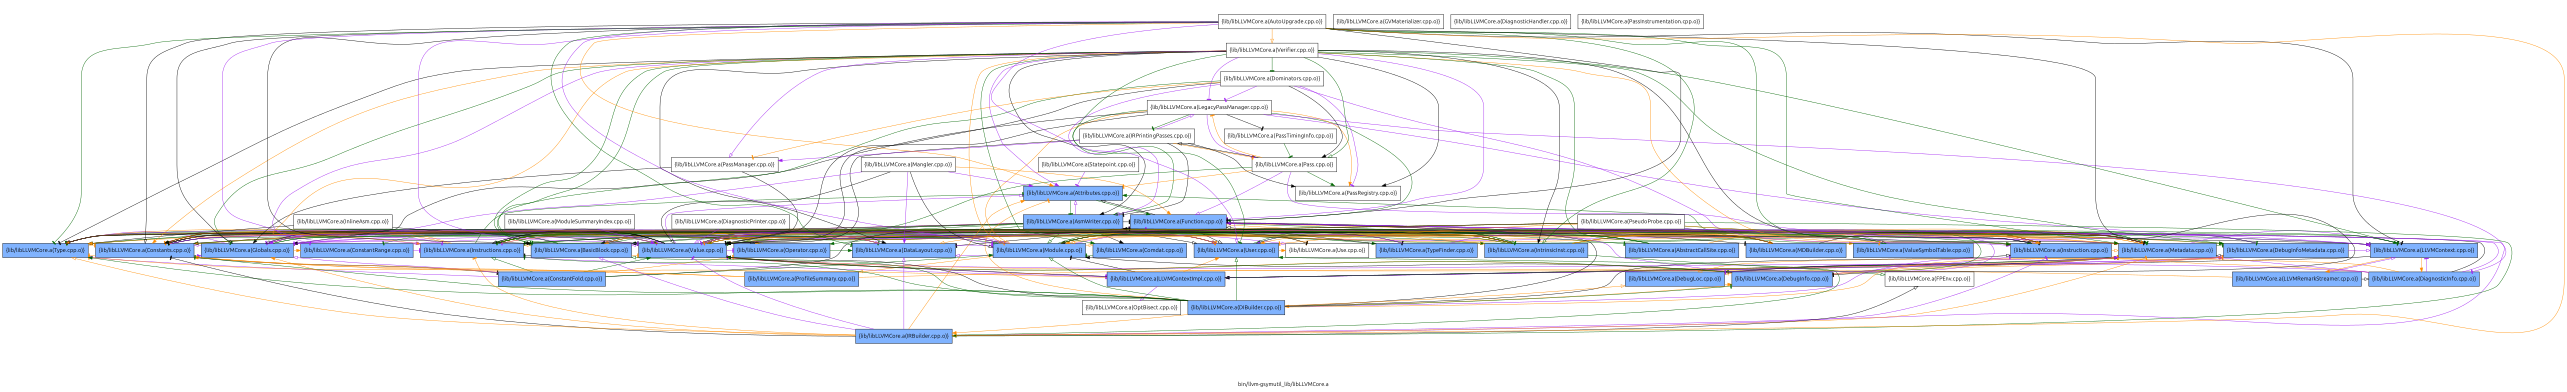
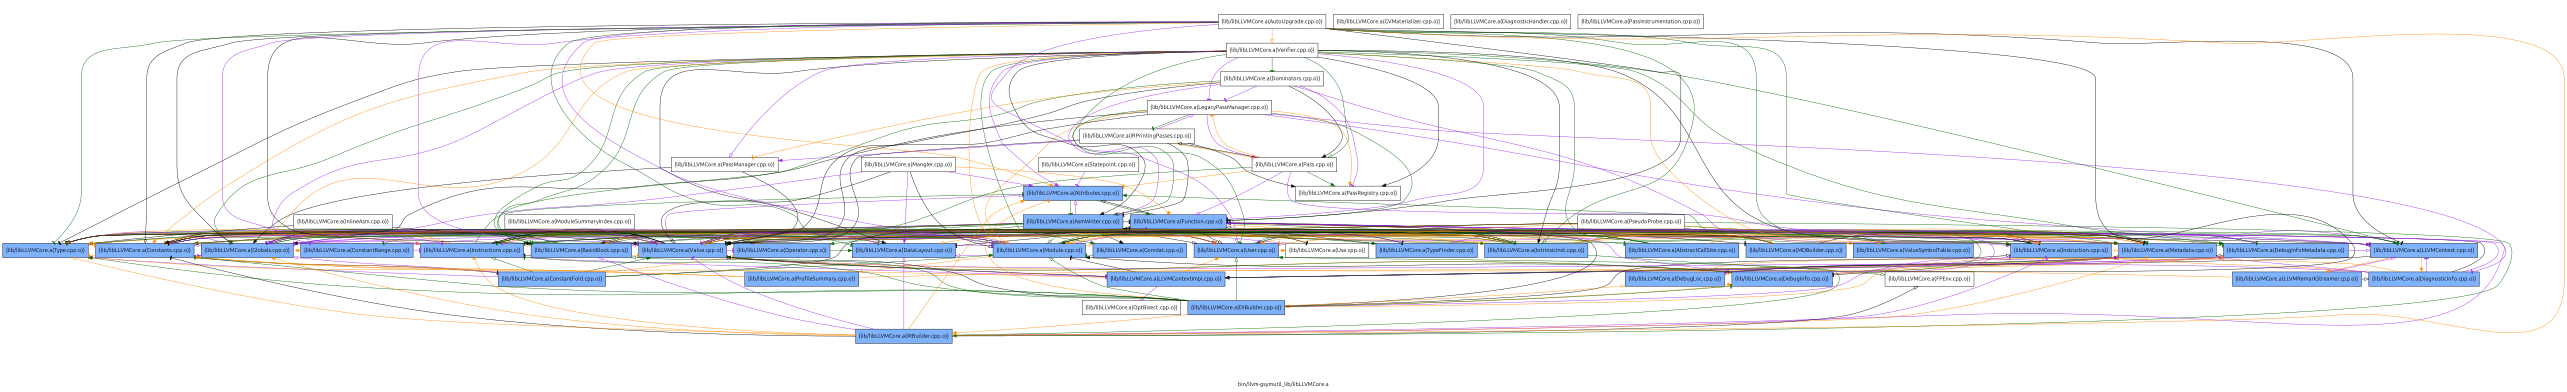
node "{lib/libLLVMCore.a(PassTimingInfo.cpp.o)}": removed
node "{lib/libLLVMCore.a(DiagnosticPrinter.cpp.o)}": removed
